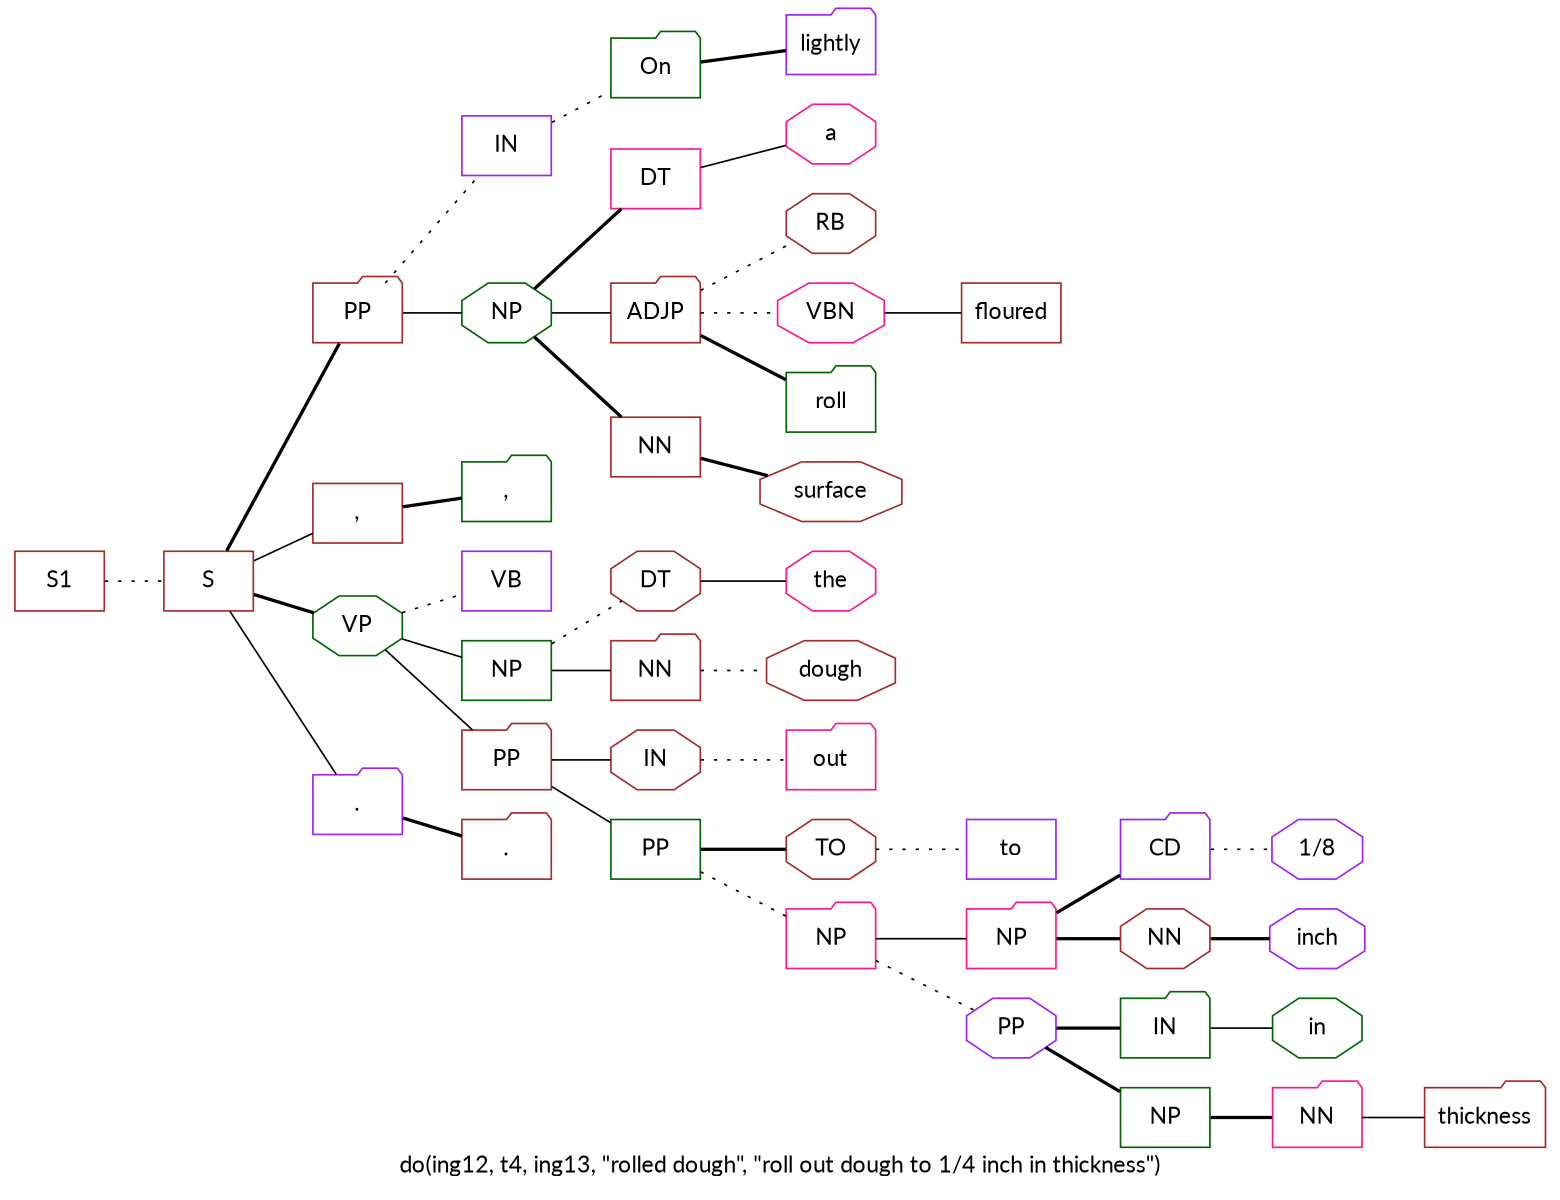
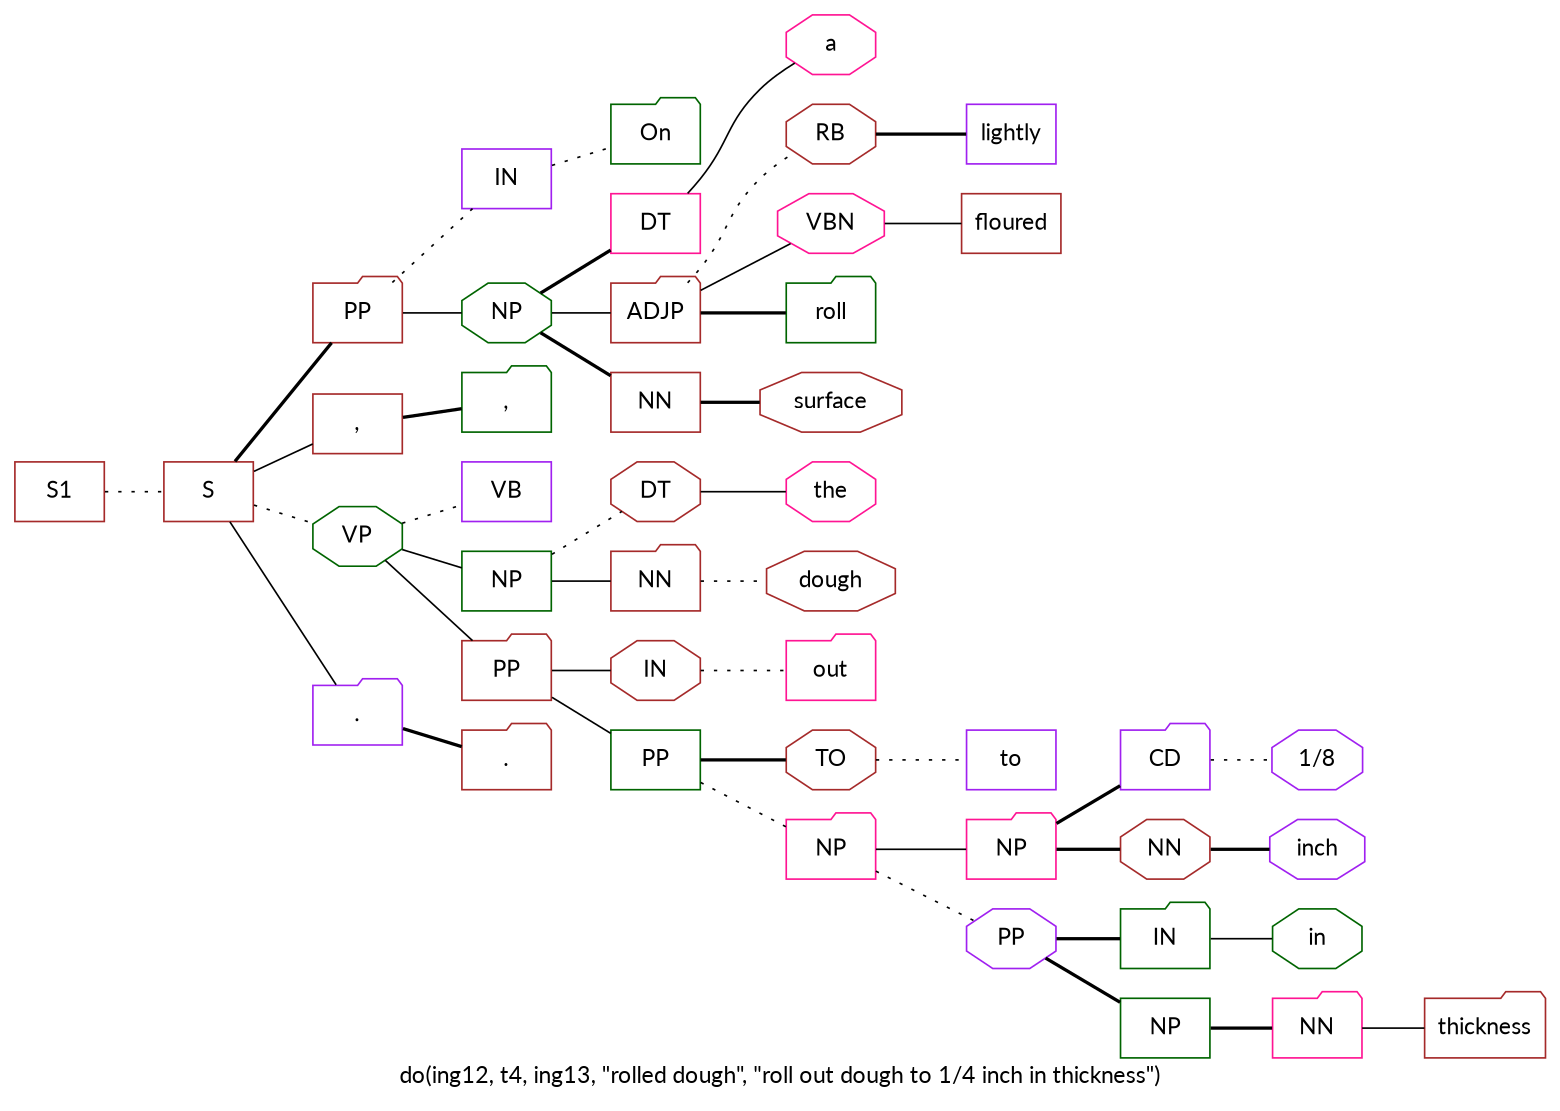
node "lightly": shape folder -> box
edge "lightly" -- "On": now "lightly" -- "RB"
edge "ADJP" -- "VBN": style dotted -> solid
edge "S" -- "VP": style bold -> dotted
